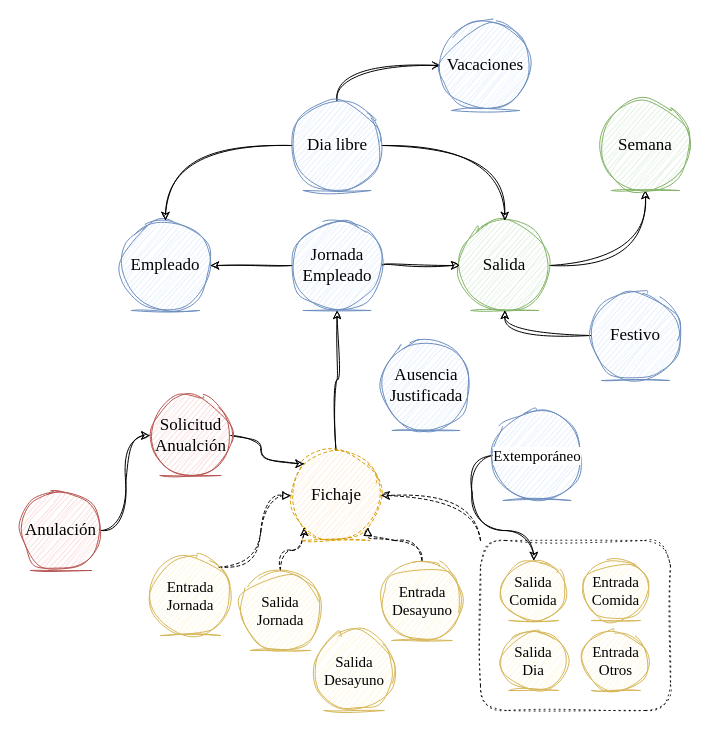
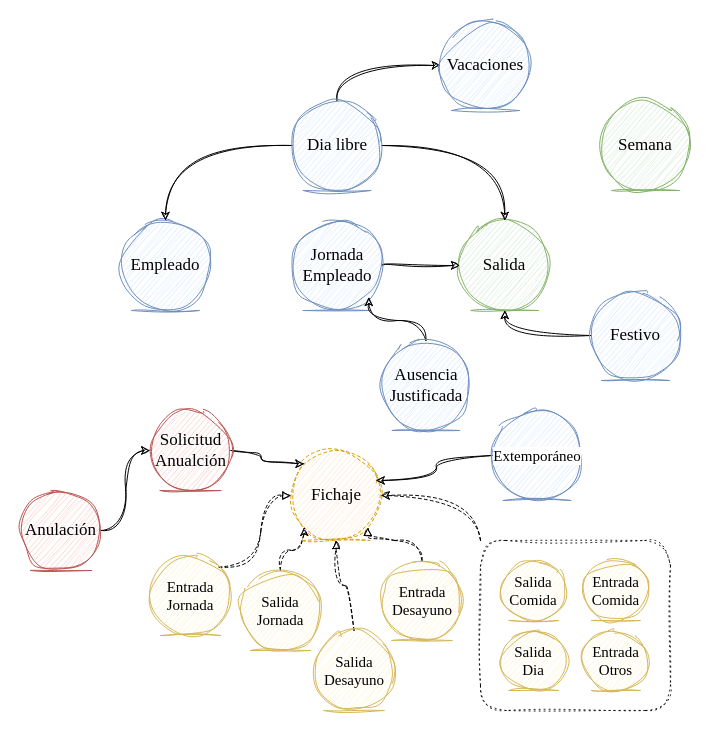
edge "Dia libre" -> "Vacaciones": arrowhead open -> classic
edge "Salida" -> "Semana": removed
edge "Jornada Empleado" -> "Empleado": removed
edge "Ausencia Justificada" -> "Jornada Empleado": added
edge "Fichaje" -> "Jornada Empleado": removed
node "Solicitud Anualción": moved (191, 436) -> (191, 451)
edge "Extemporáneo" -> "SalidaComida": now "Extemporáneo" -> "Fichaje"
edge "SalidaDesayuno" -> "Fichaje": added
